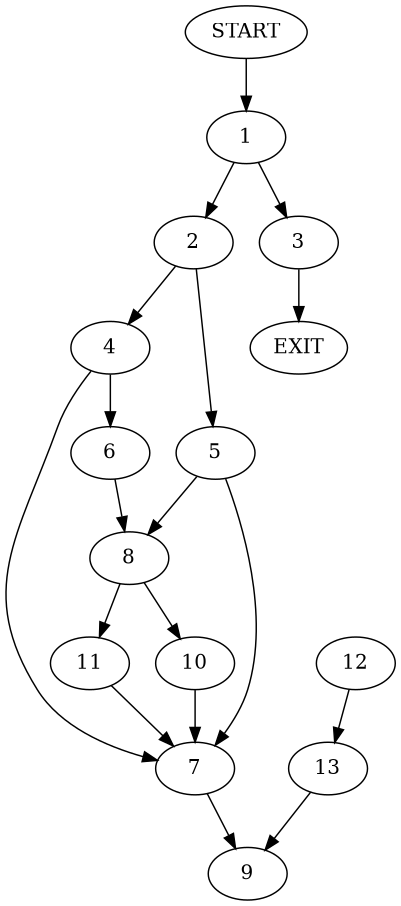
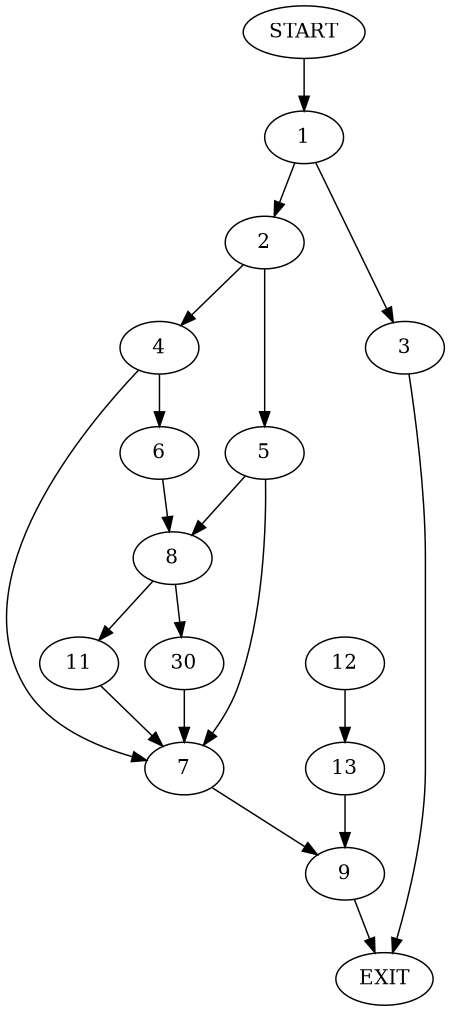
node "10": label "10" -> "30"
edge "9" -> "EXIT": added
